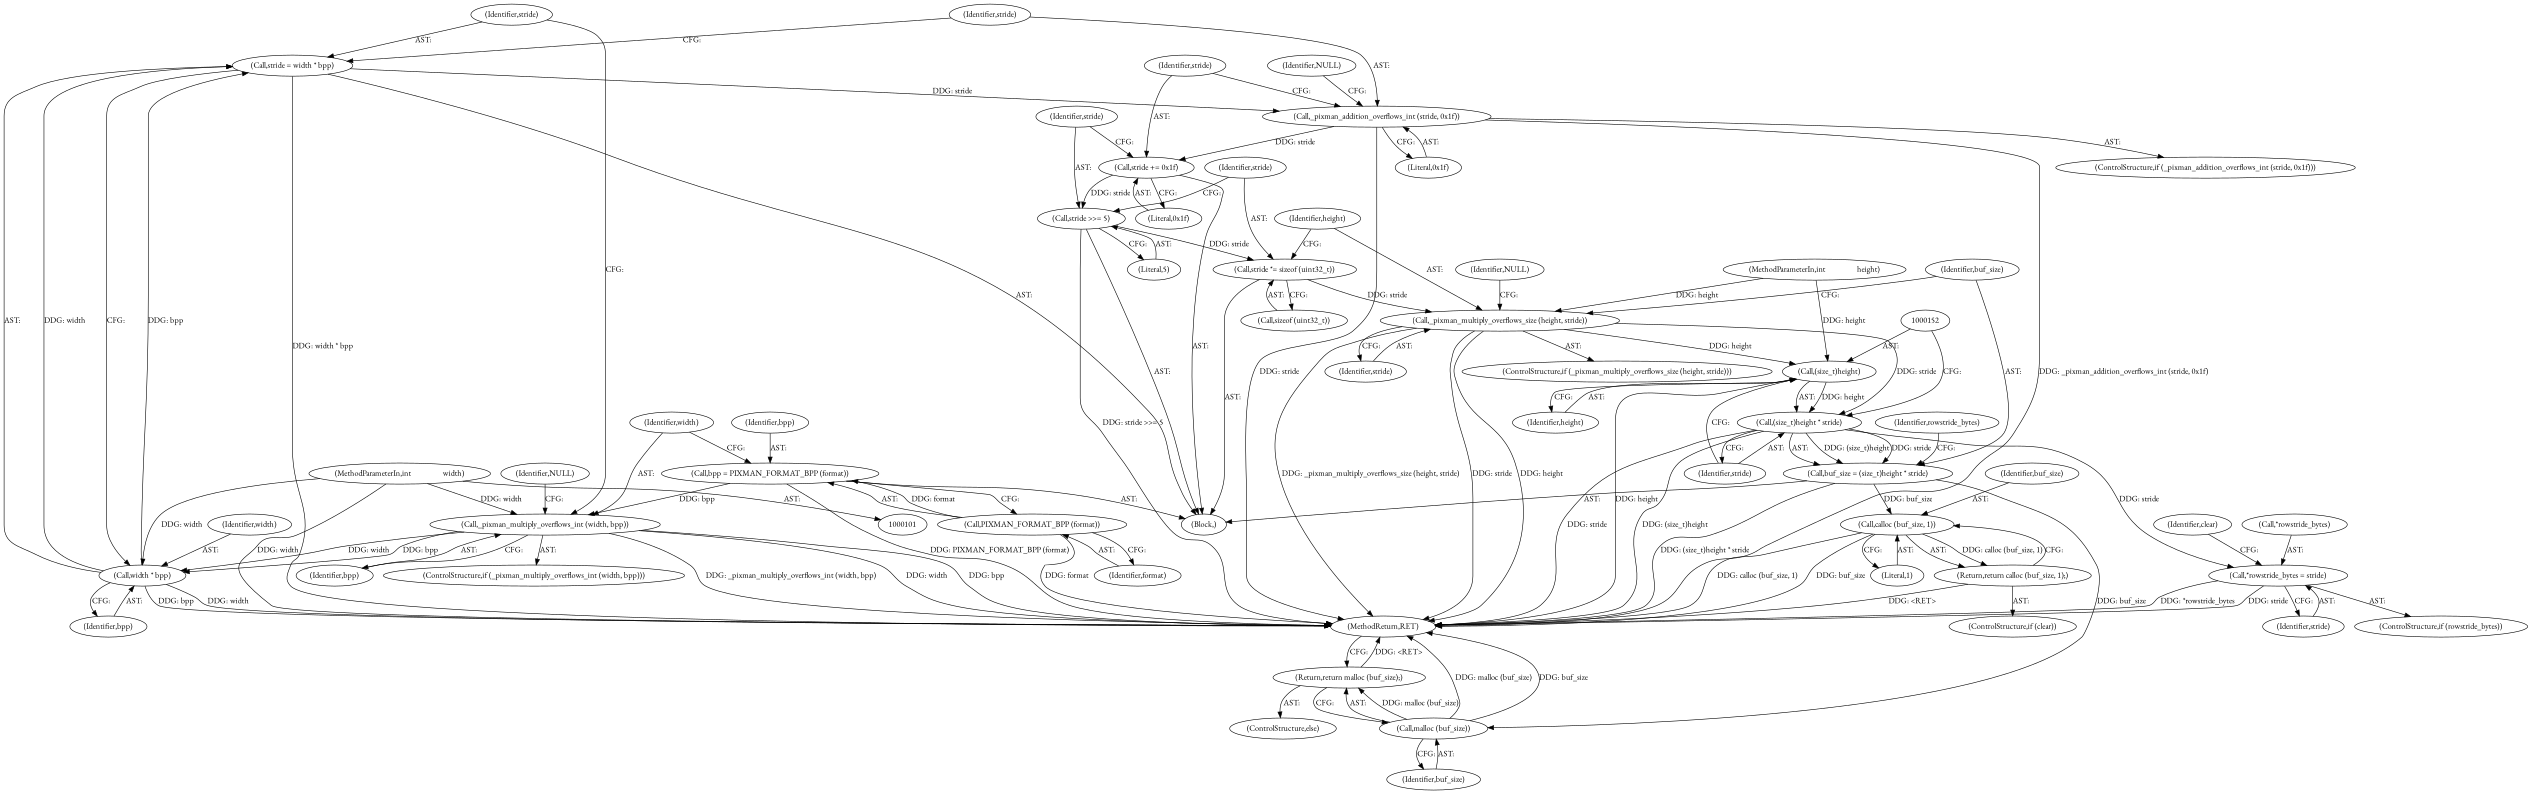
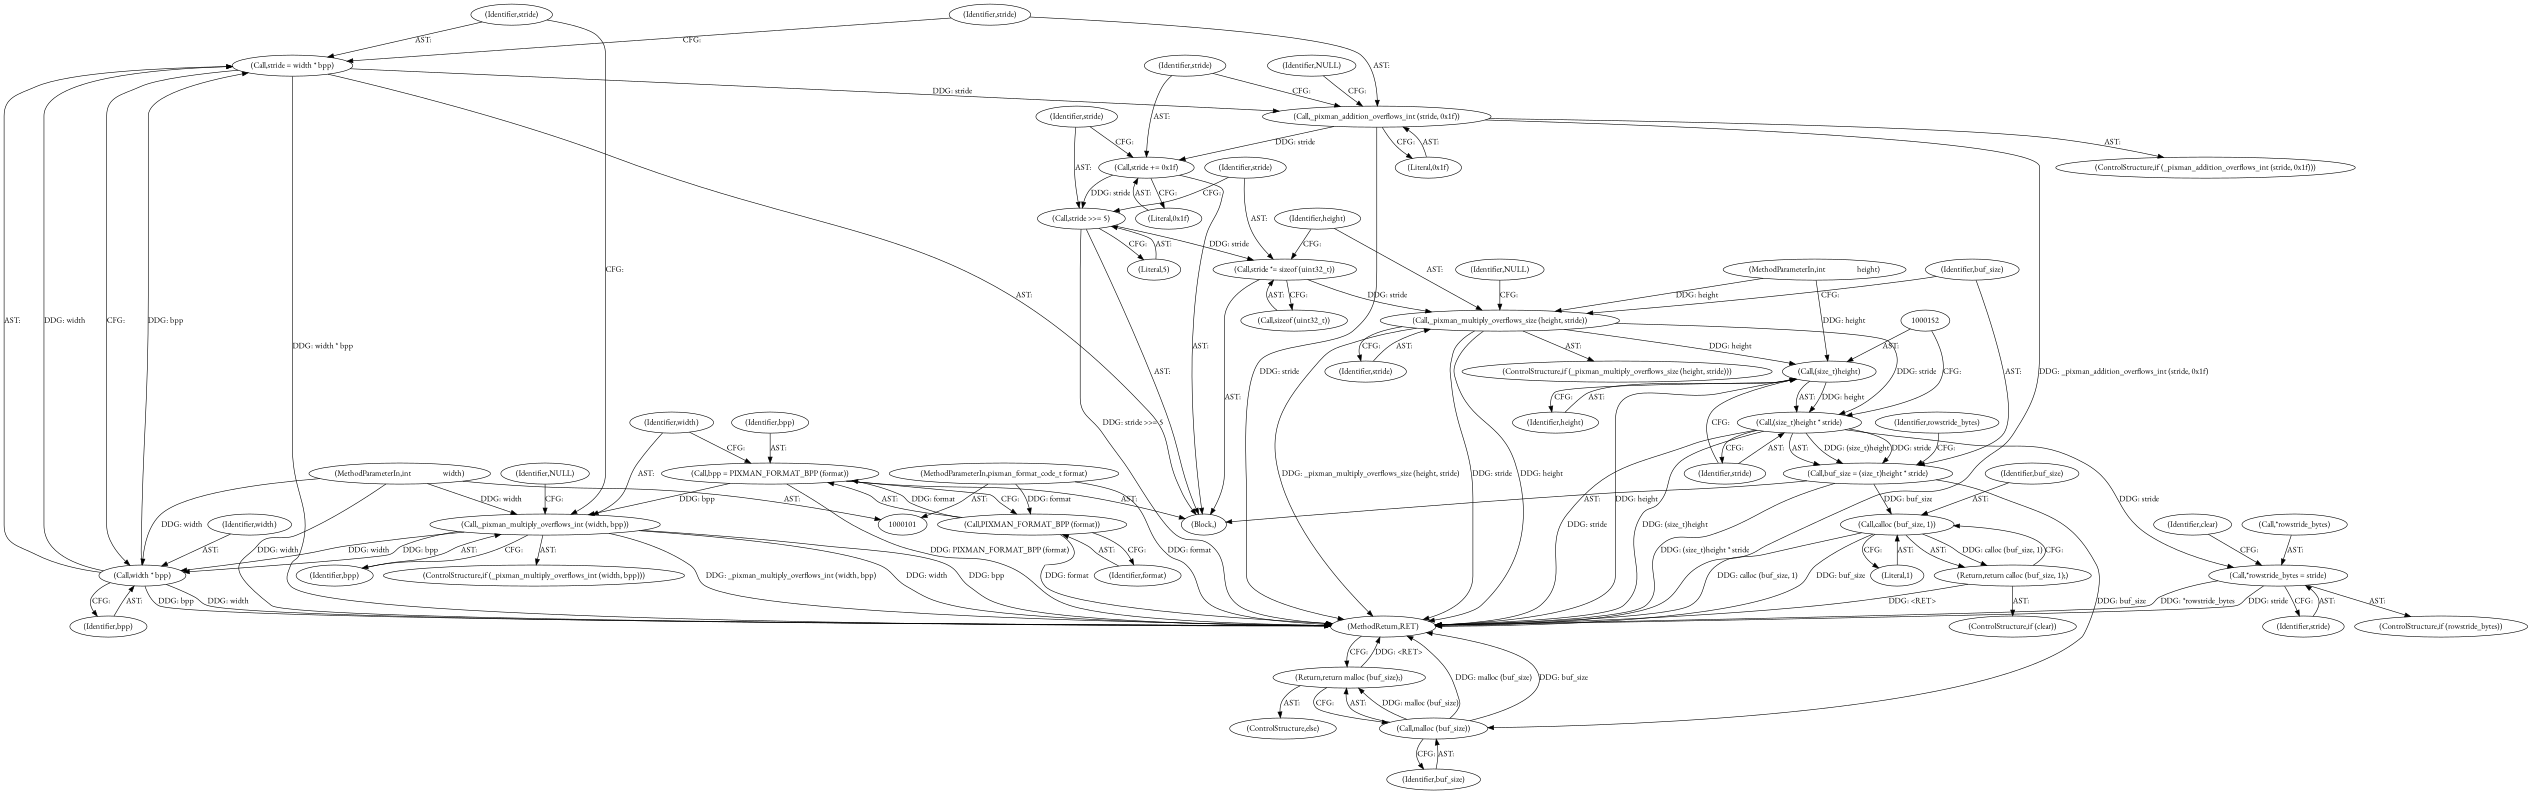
node "(MethodParameterIn,pixman_format_code_t format)": added
